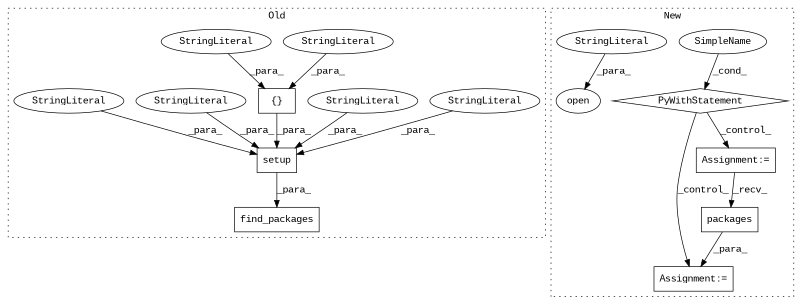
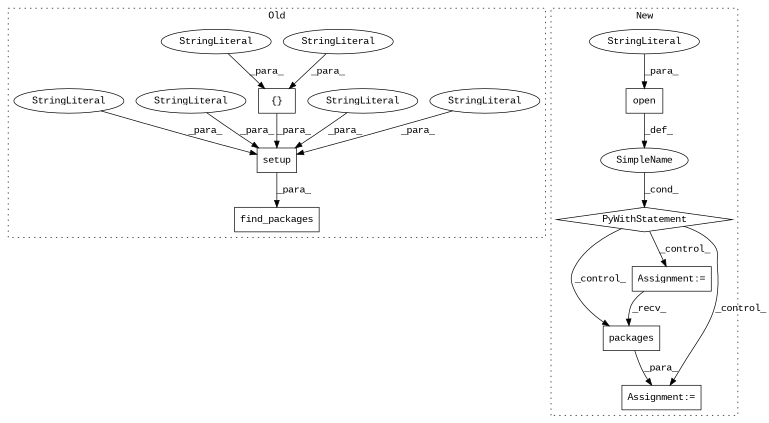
node "open": shape ellipse -> box
edge "open" -> "SimpleName": added, label "_def_"
edge "PyWithStatement" -> "packages": added, label "_control_"
